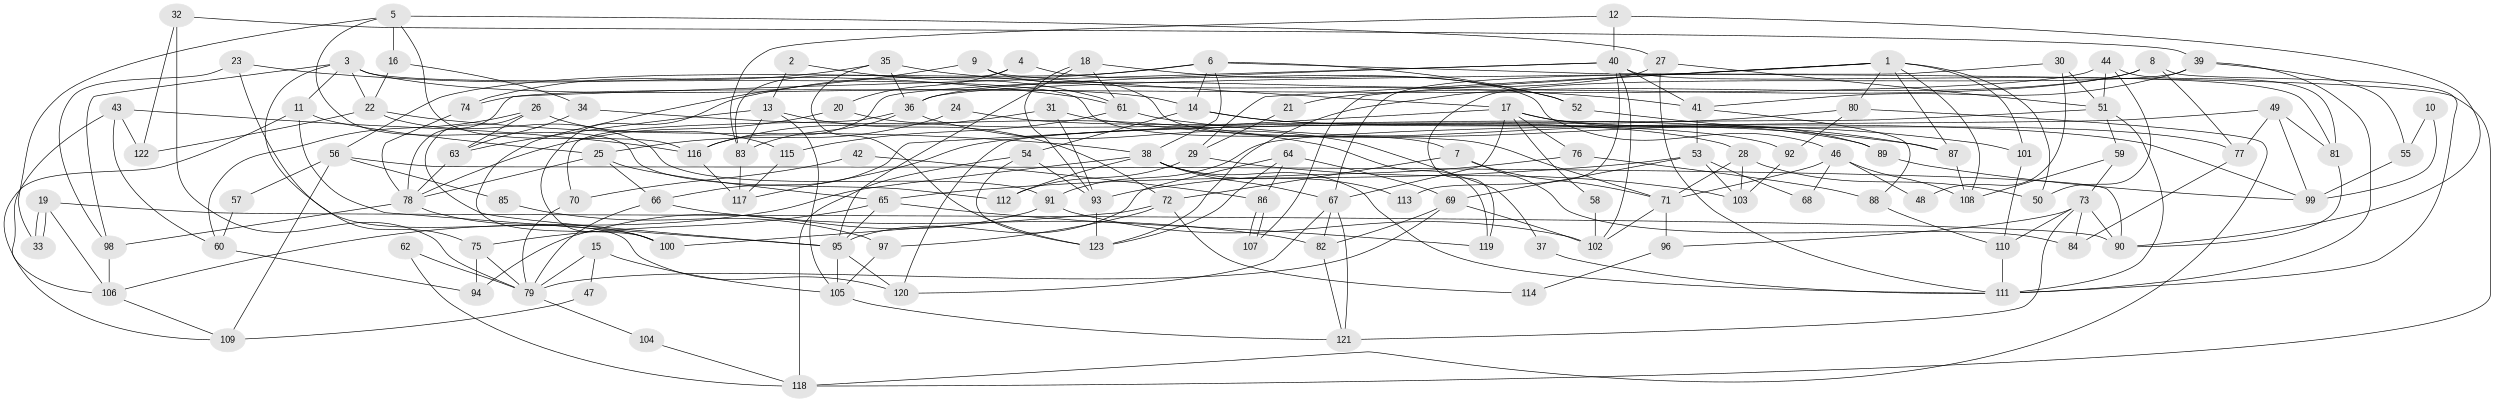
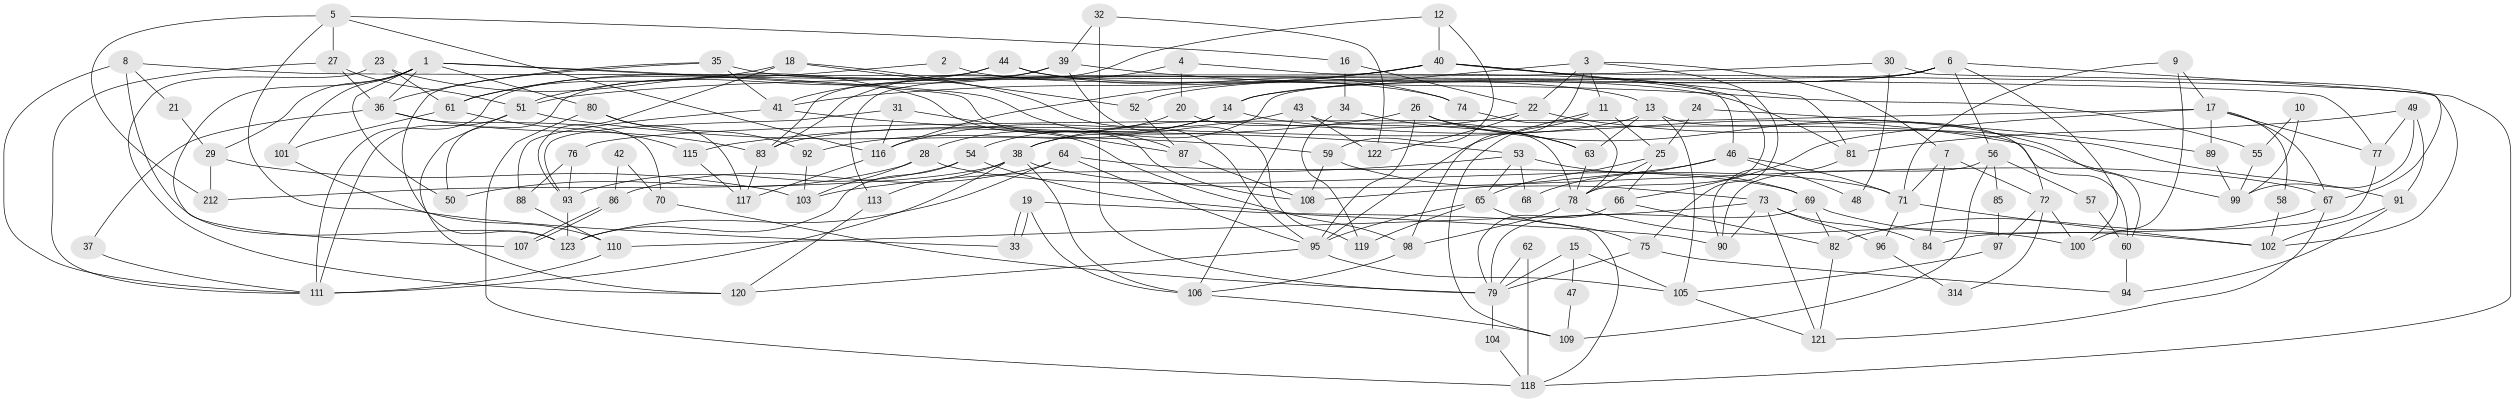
edge "12" -- "90": now "12" -- "59"
node "112": label "112" -> "212"
edge "67" -- "120": now "113" -- "120"
node "114": label "114" -> "314"
